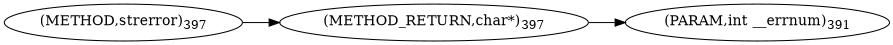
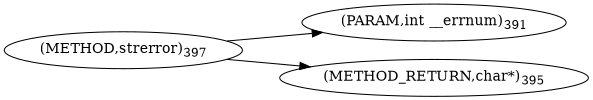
node "(METHOD_RETURN,char*)": text "397" -> "395"
edge "(METHOD_RETURN,char*)" -> "(PARAM,int __errnum)": now "(METHOD,strerror)" -> "(PARAM,int __errnum)"
